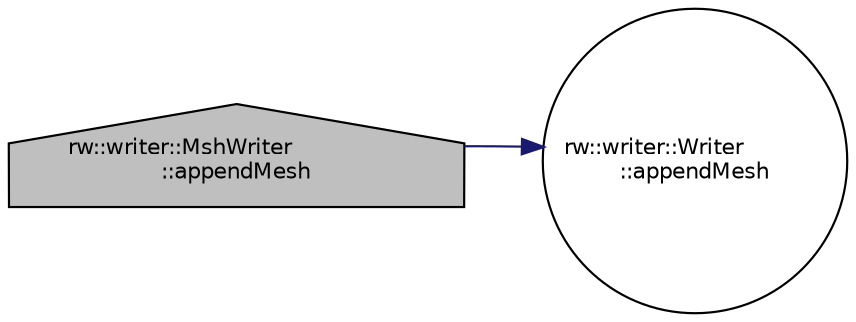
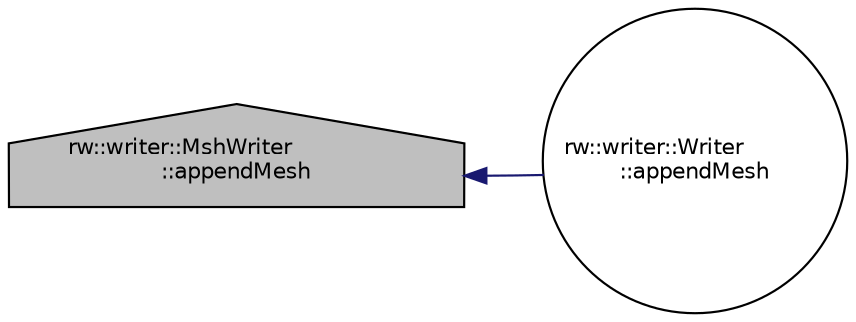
edge "rw::writer::MshWriter ::appendMesh" -> "rw::writer::Writer ::appendMesh": reversed
